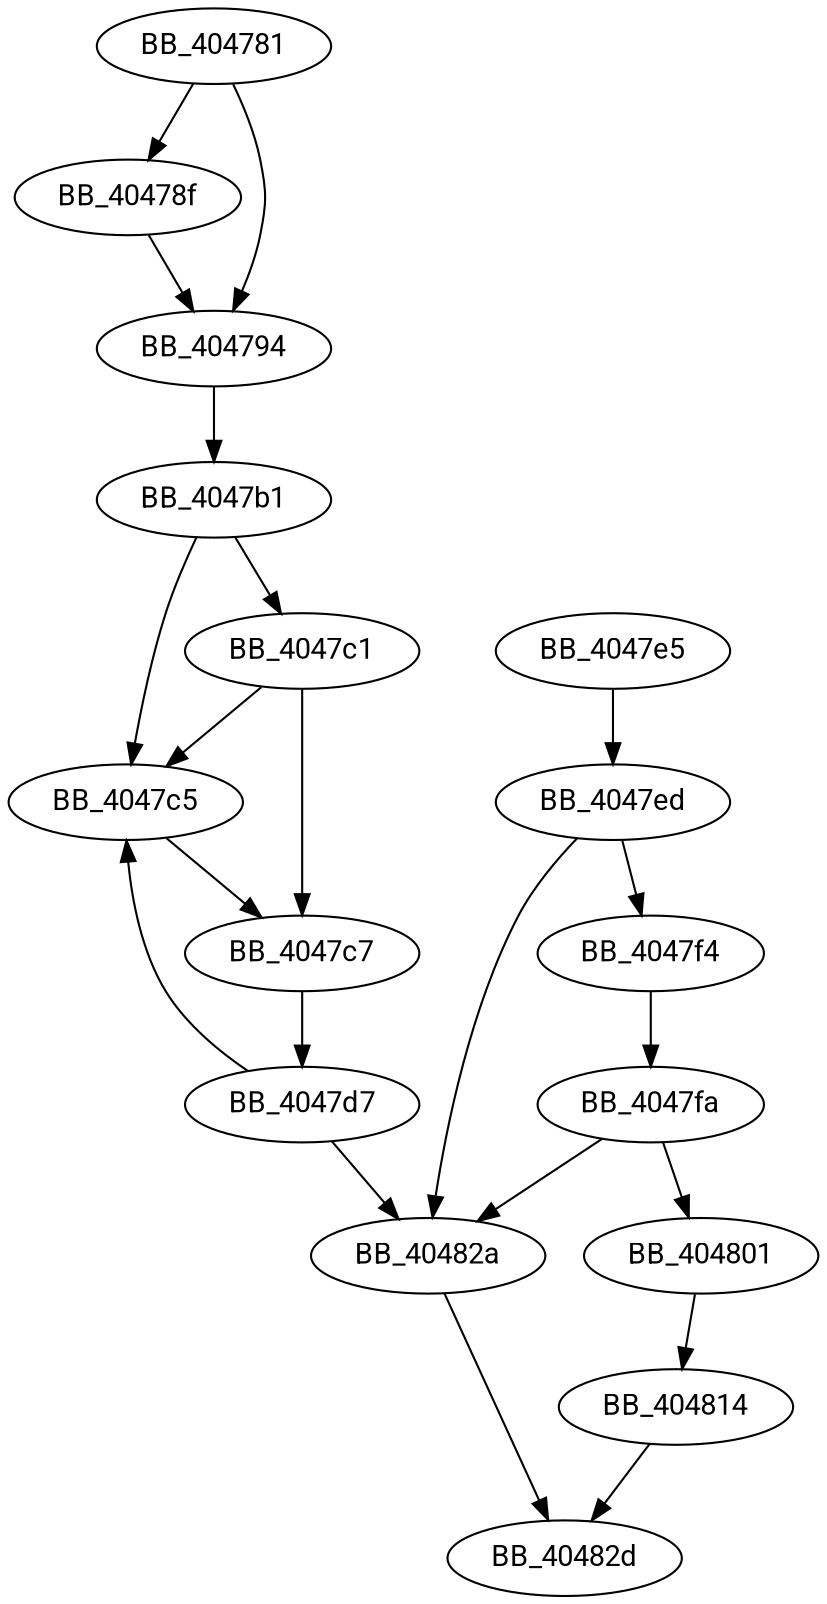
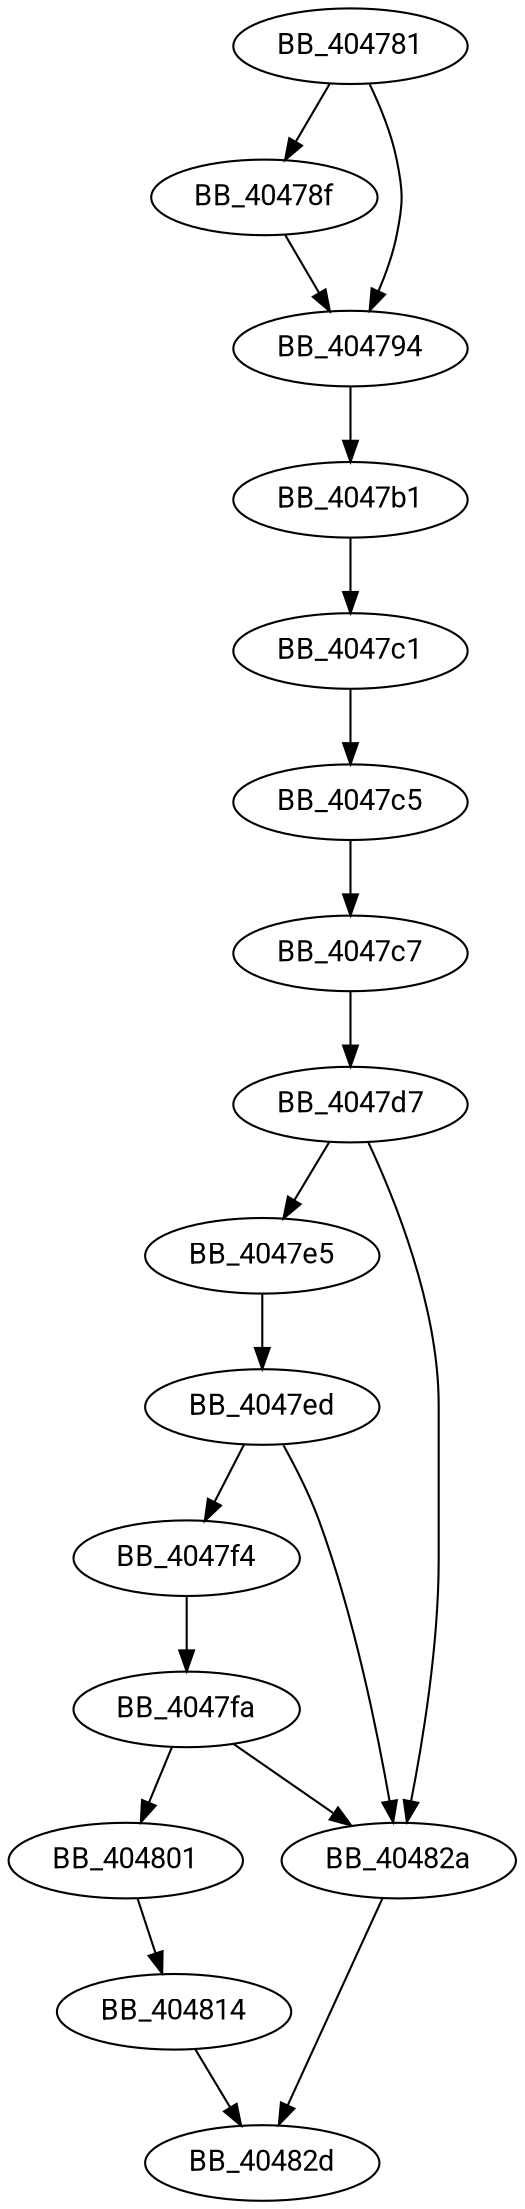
edge "BB_4047b1" -> "BB_4047c5": removed
edge "BB_4047c1" -> "BB_4047c7": removed
edge "BB_4047d7" -> "BB_4047c5": now "BB_4047d7" -> "BB_4047e5"
